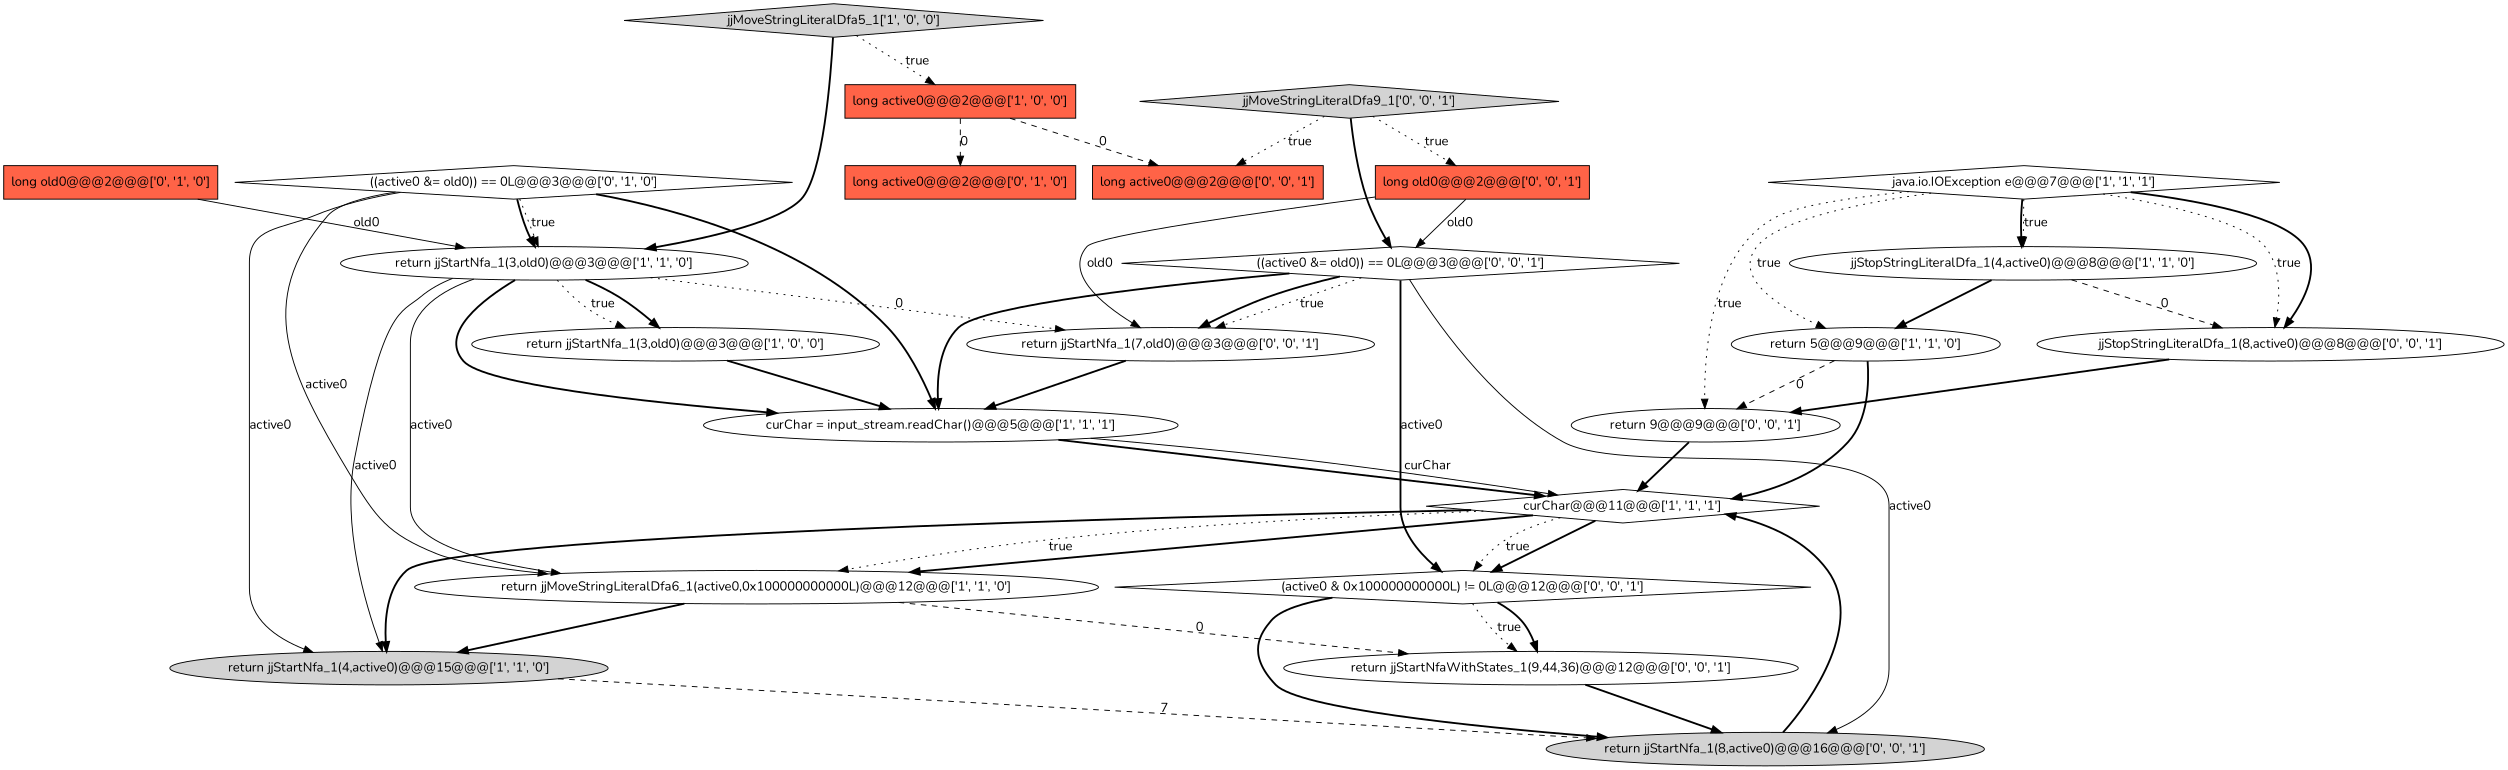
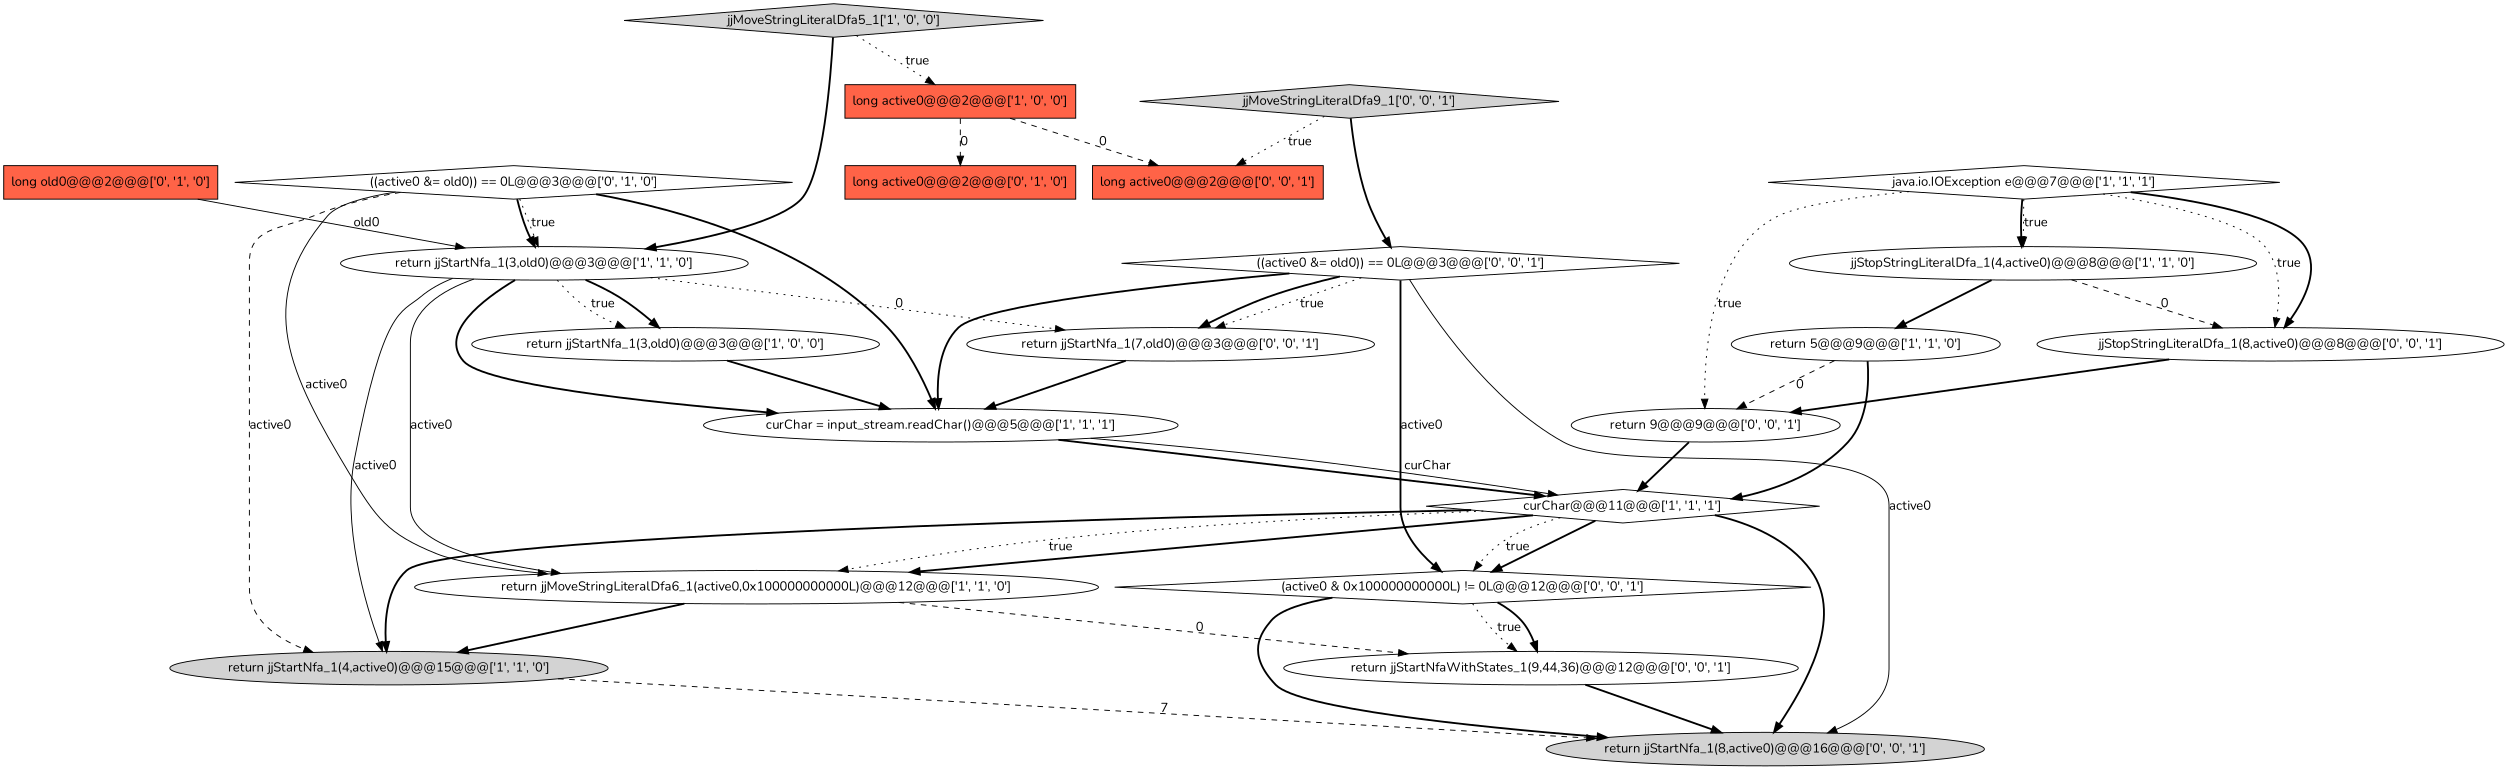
node "long old0@@@2@@@['0', '0', '1']": removed
edge "java.io.IOException e@@@7@@@['1', '1', '1']" -> "return 5@@@9@@@['1', '1', '0']": removed, label "true"
edge "((active0 &= old0)) == 0L@@@3@@@['0', '1', '0']" -> "return jjStartNfa_1(4,active0)@@@15@@@['1', '1', '0']": style solid -> dashed
edge "return jjStartNfa_1(8,active0)@@@16@@@['0', '0', '1']" -> "curChar@@@11@@@['1', '1', '1']": reversed
